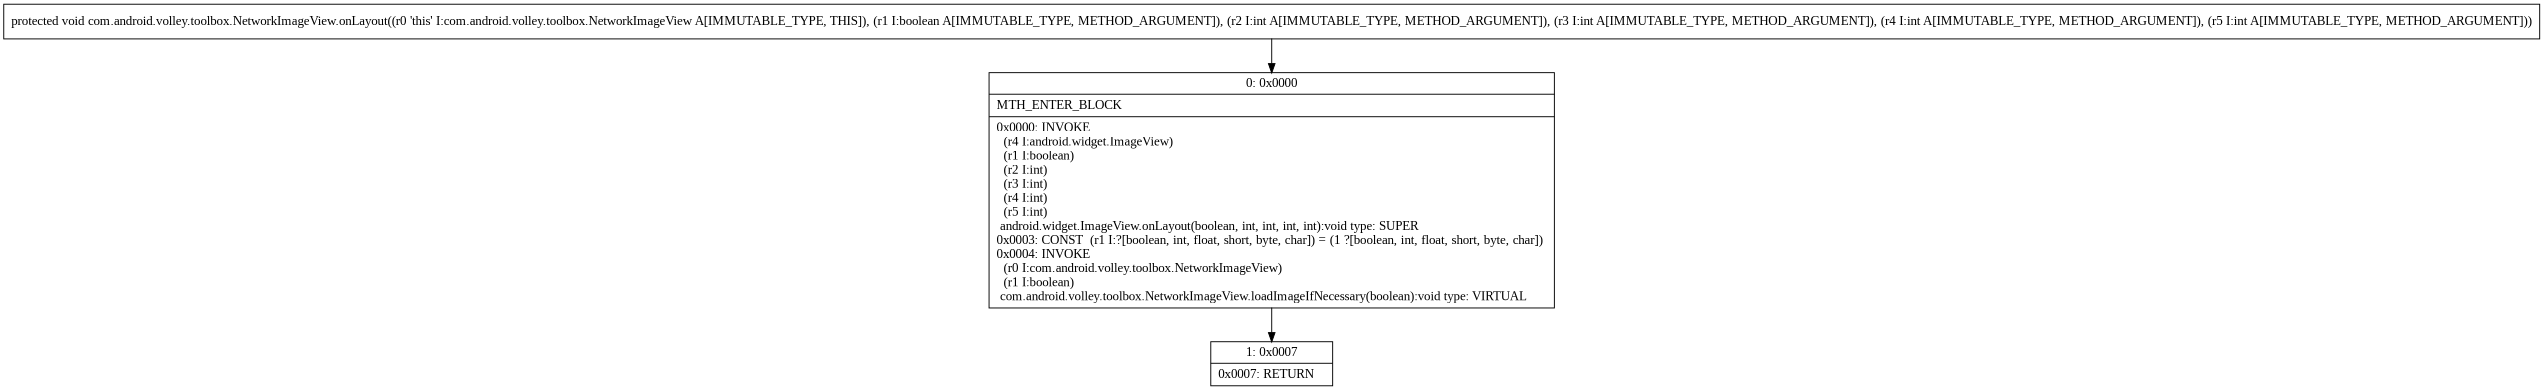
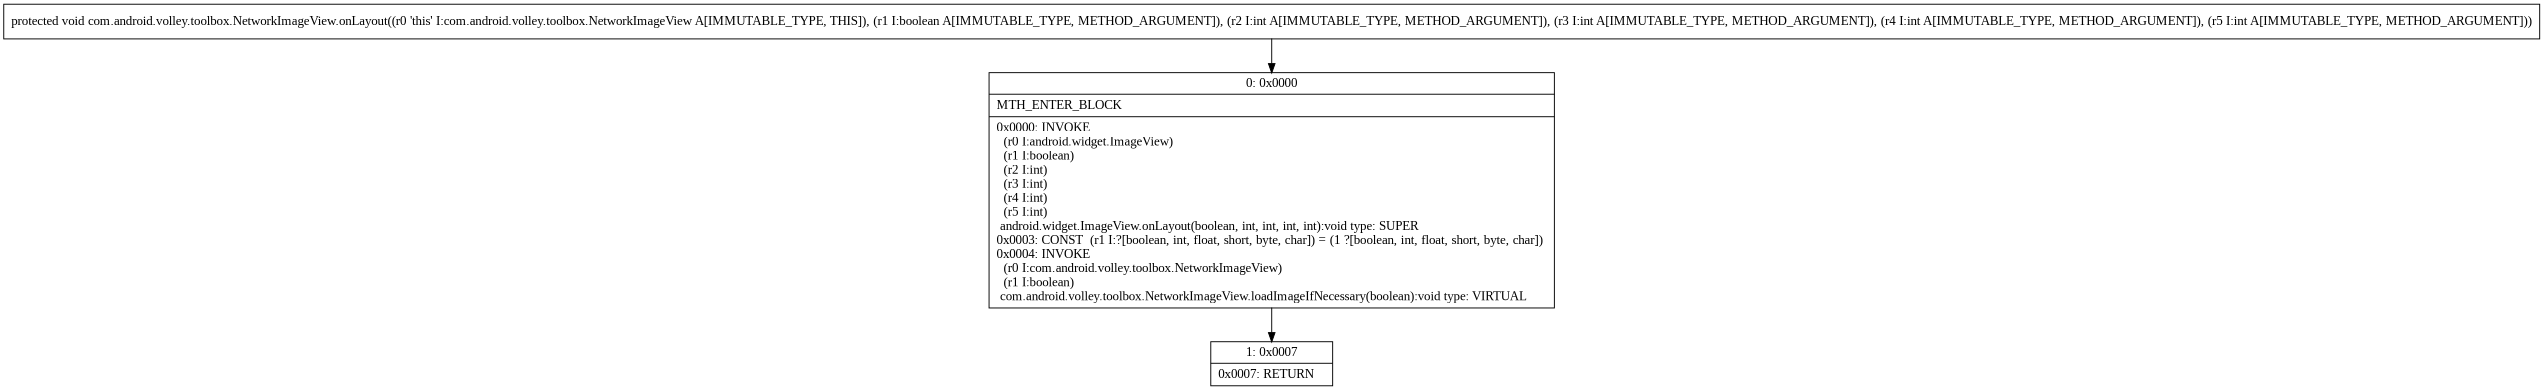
node "0: 0x0000": text "(r4 I:android.widget.ImageView)" -> "(r0 I:android.widget.ImageView)"
